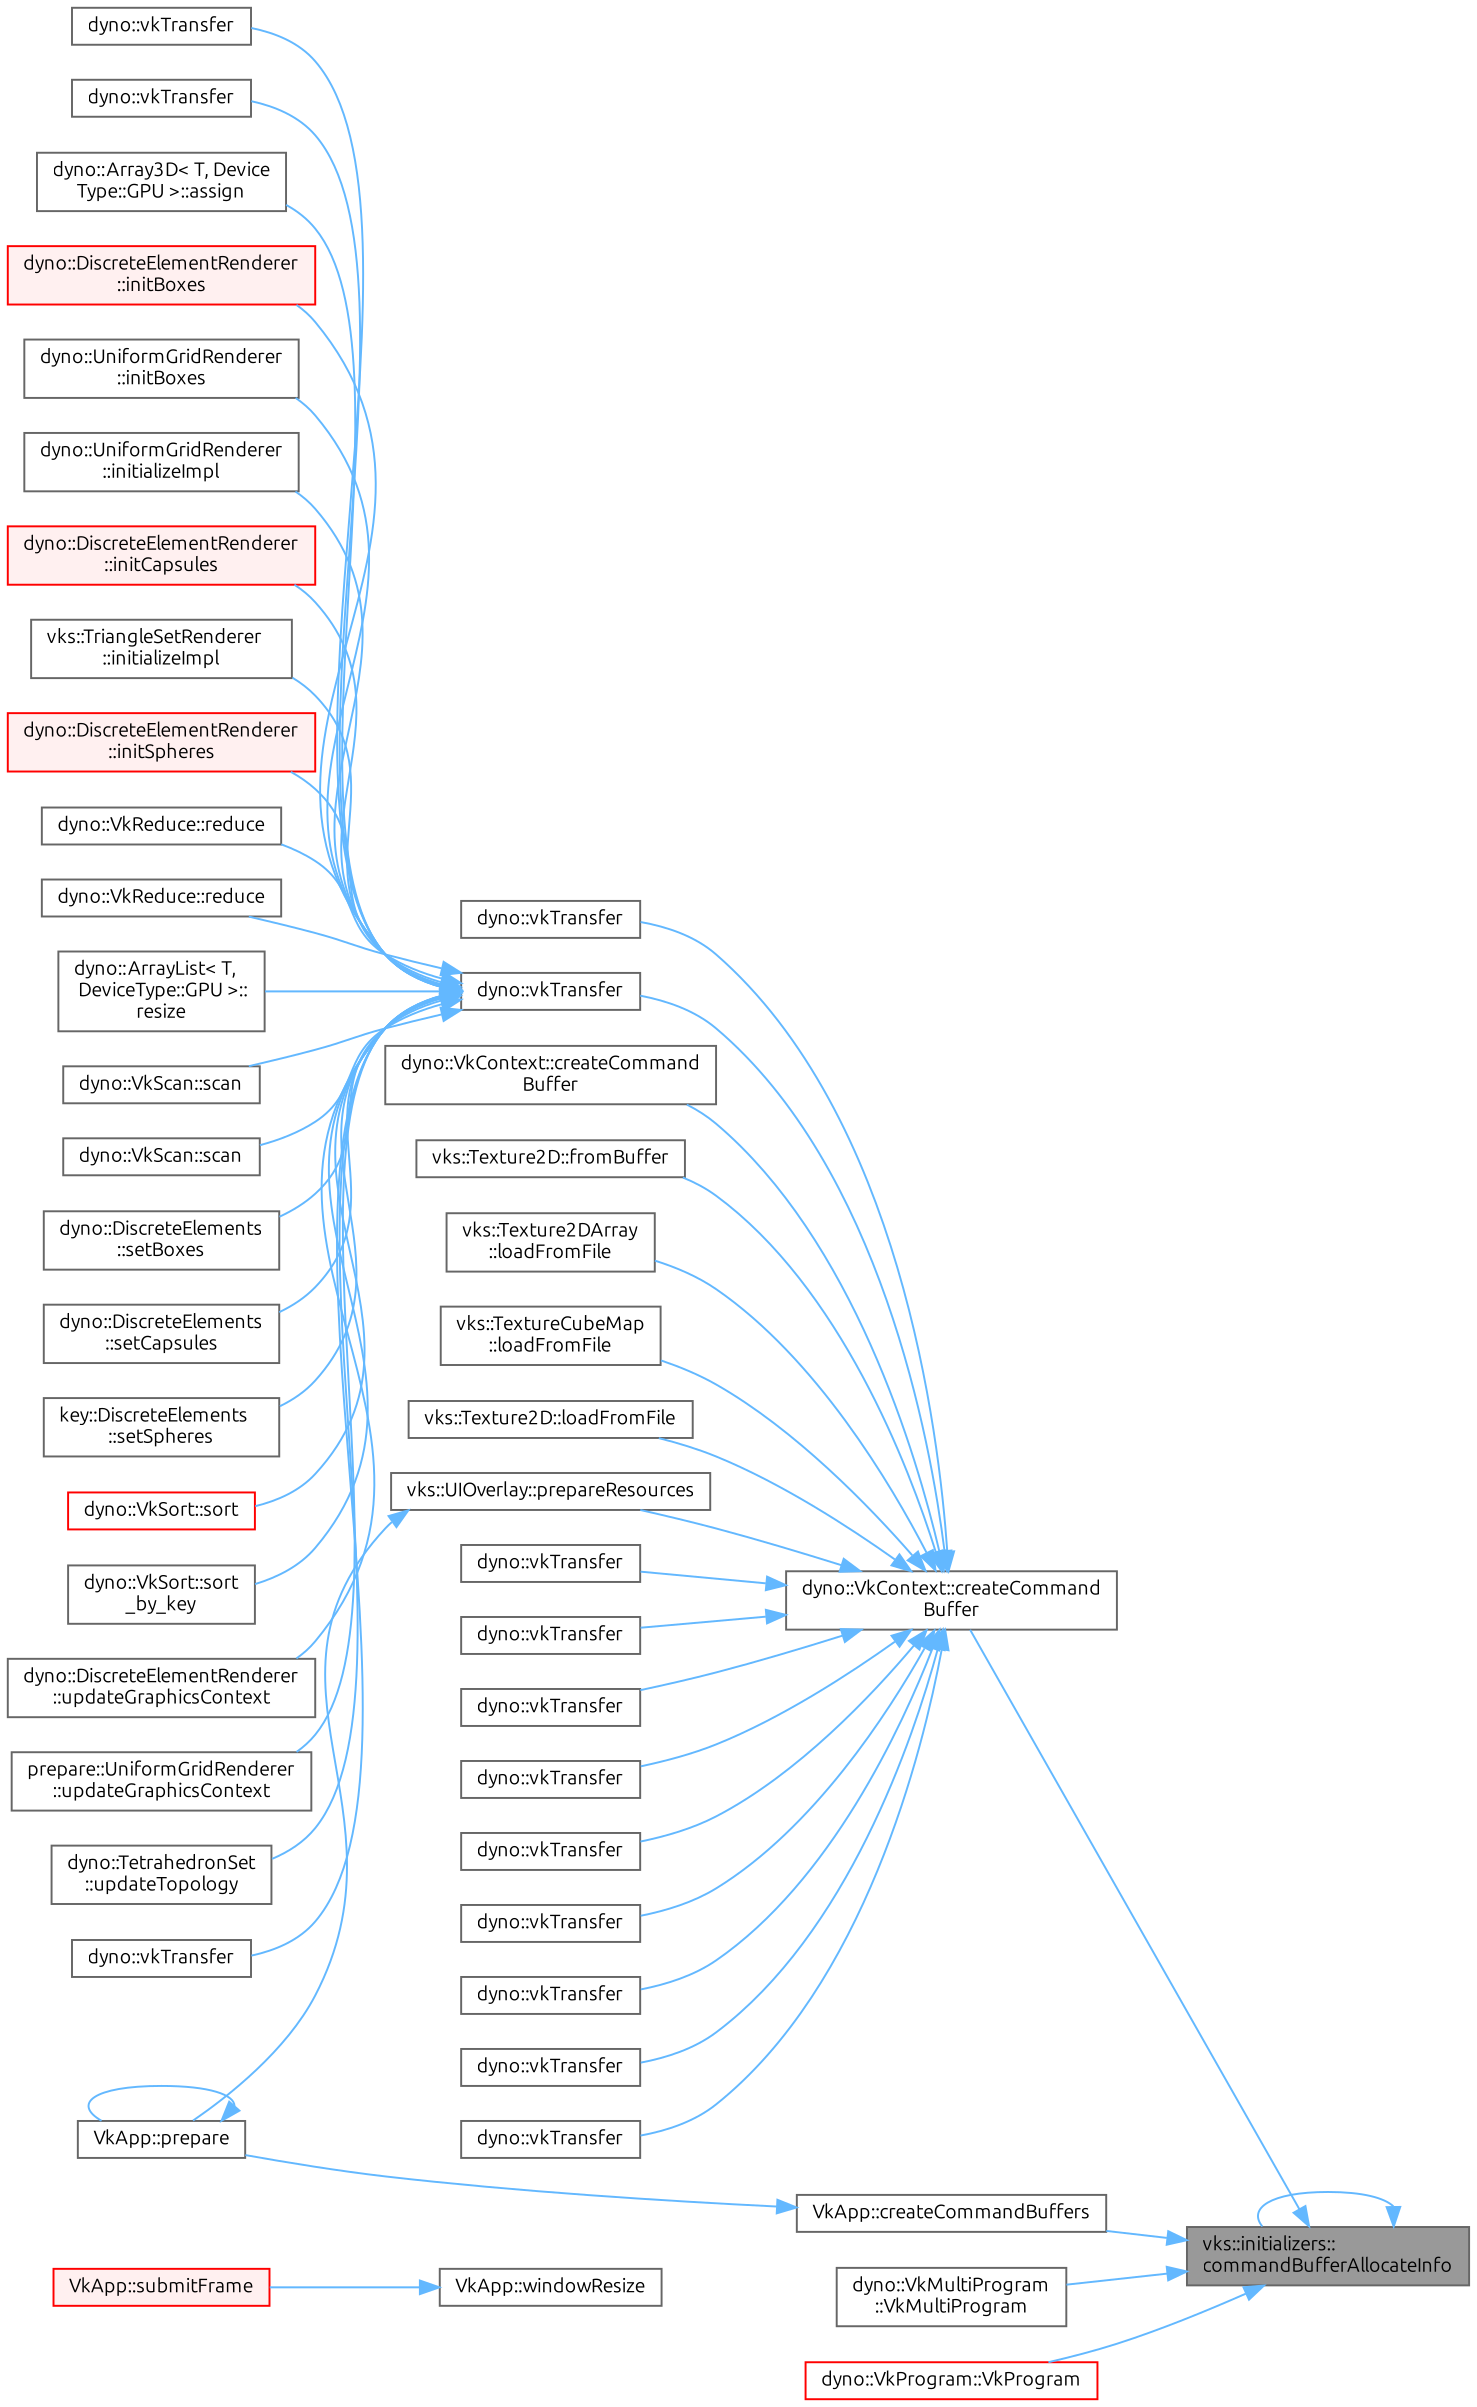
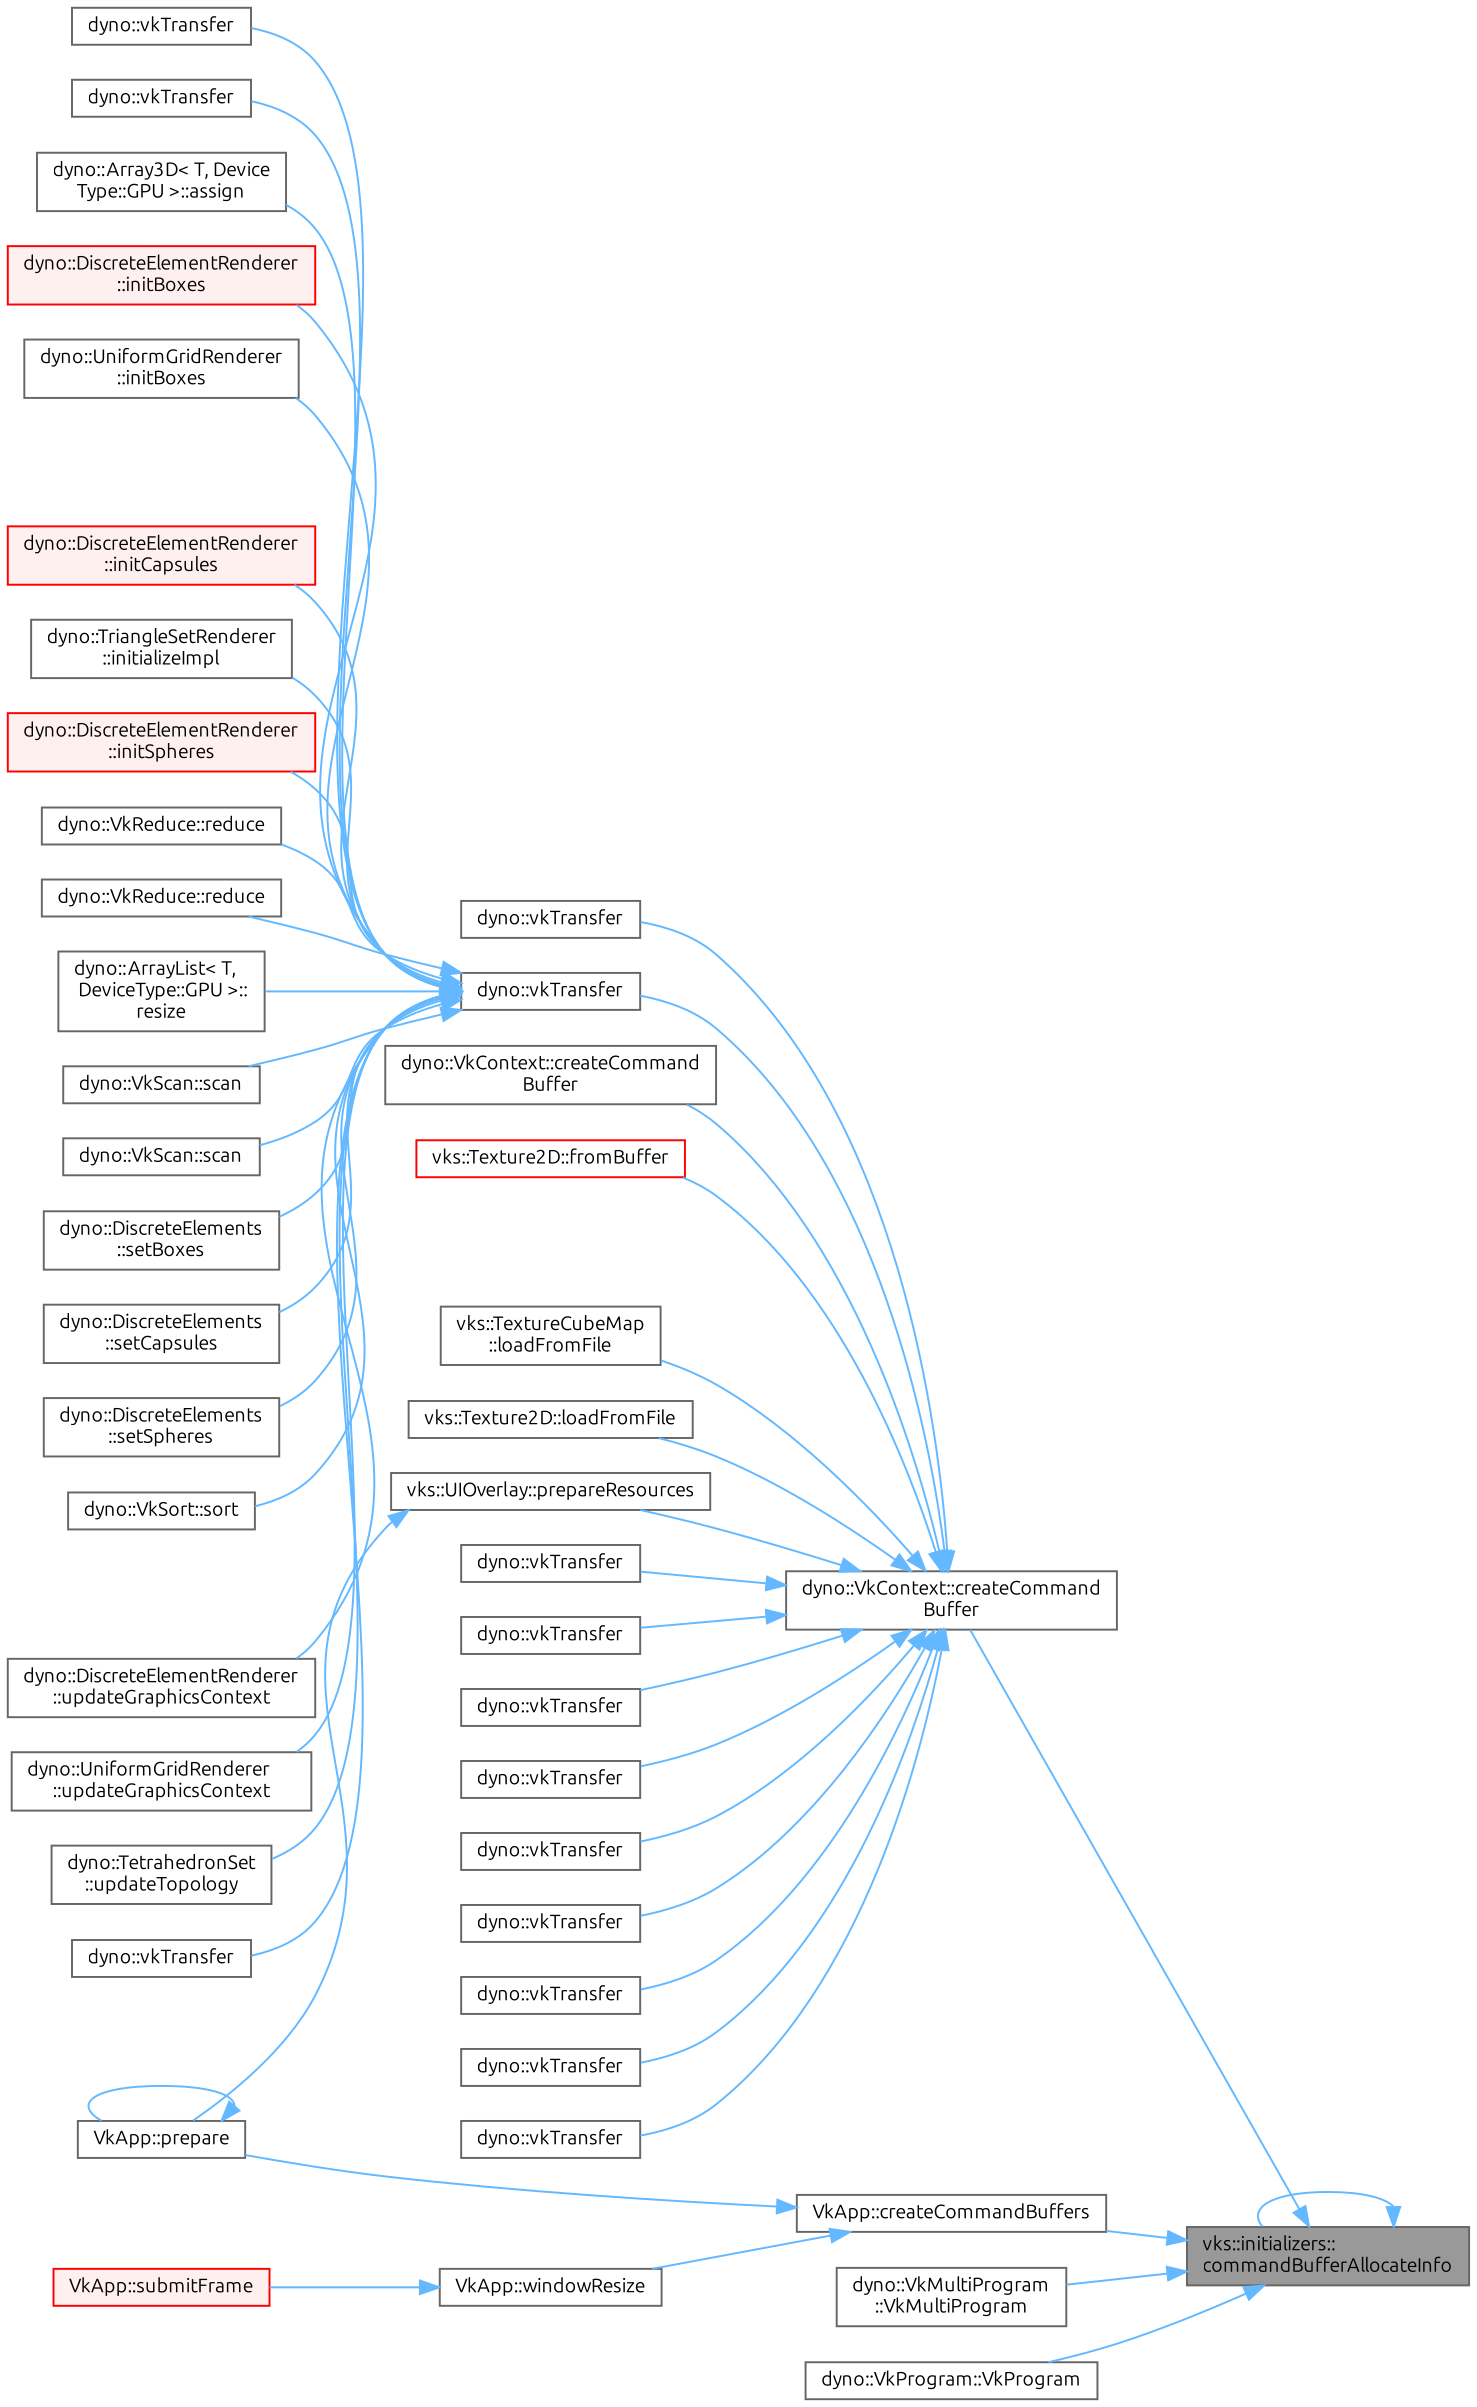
node "dyno::UniformGridRenderer ::initializeImpl": removed
node "vks::TriangleSetRenderer ::initializeImpl": label "vks::TriangleSetRenderer ::initializeImpl" -> "dyno::TriangleSetRenderer ::initializeImpl"
node "vks::Texture2D::fromBuffer": color grey40 -> red
node "vks::Texture2DArray ::loadFromFile": removed
node "key::DiscreteElements ::setSpheres": label "key::DiscreteElements ::setSpheres" -> "dyno::DiscreteElements ::setSpheres"
node "dyno::VkSort::sort": color red -> grey40
node "dyno::VkSort::sort _by_key": removed
node "prepare::UniformGridRenderer ::updateGraphicsContext": label "prepare::UniformGridRenderer ::updateGraphicsContext" -> "dyno::UniformGridRenderer ::updateGraphicsContext"
edge "VkApp::windowResize" -> "VkApp::createCommandBuffers": added
node "dyno::VkProgram::VkProgram": color red -> grey40
